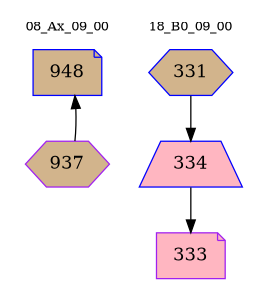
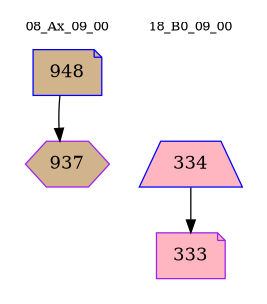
node "331": removed
edge "937" -> "948": reversed
